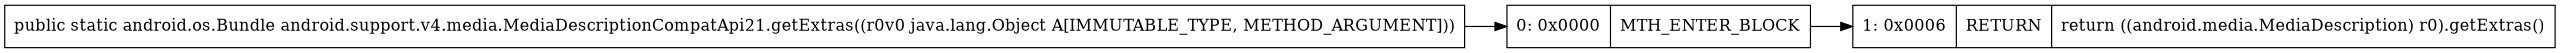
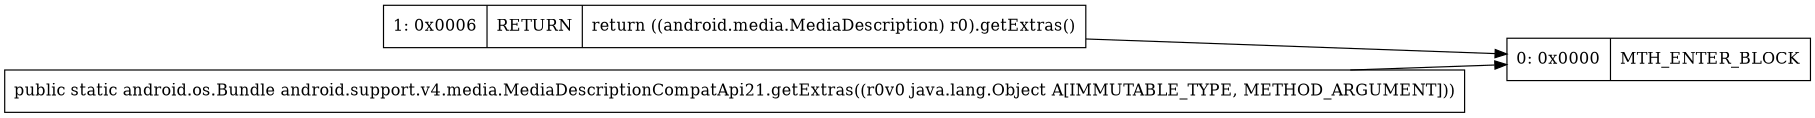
edge "0: 0x0000" -> "1: 0x0006": reversed
